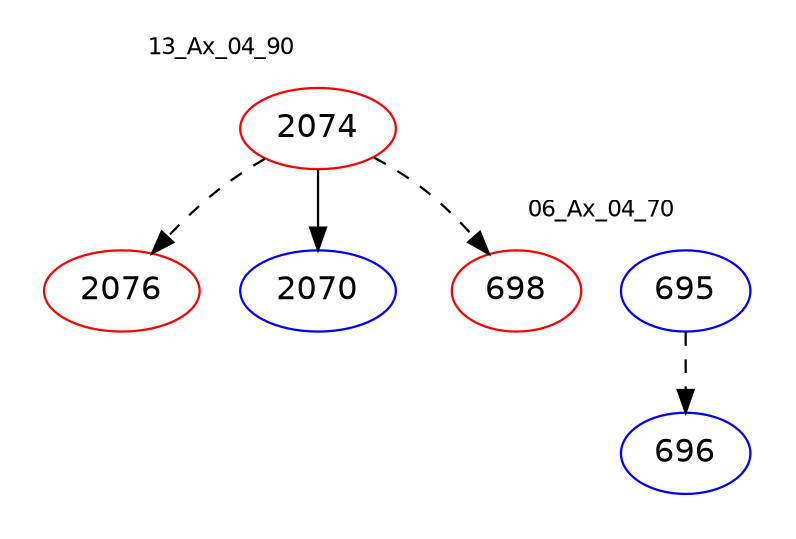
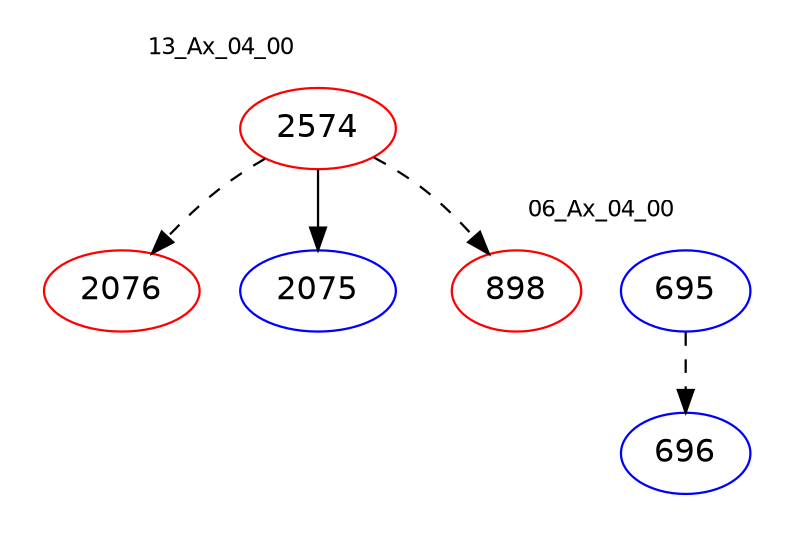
cluster "13_Ax_04_90": label "13_Ax_04_90" -> "13_Ax_04_00"
node "2074": label "2074" -> "2574"
cluster "06_Ax_04_70": label "06_Ax_04_70" -> "06_Ax_04_00"
node "2070": label "2070" -> "2075"
node "698": label "698" -> "898"
